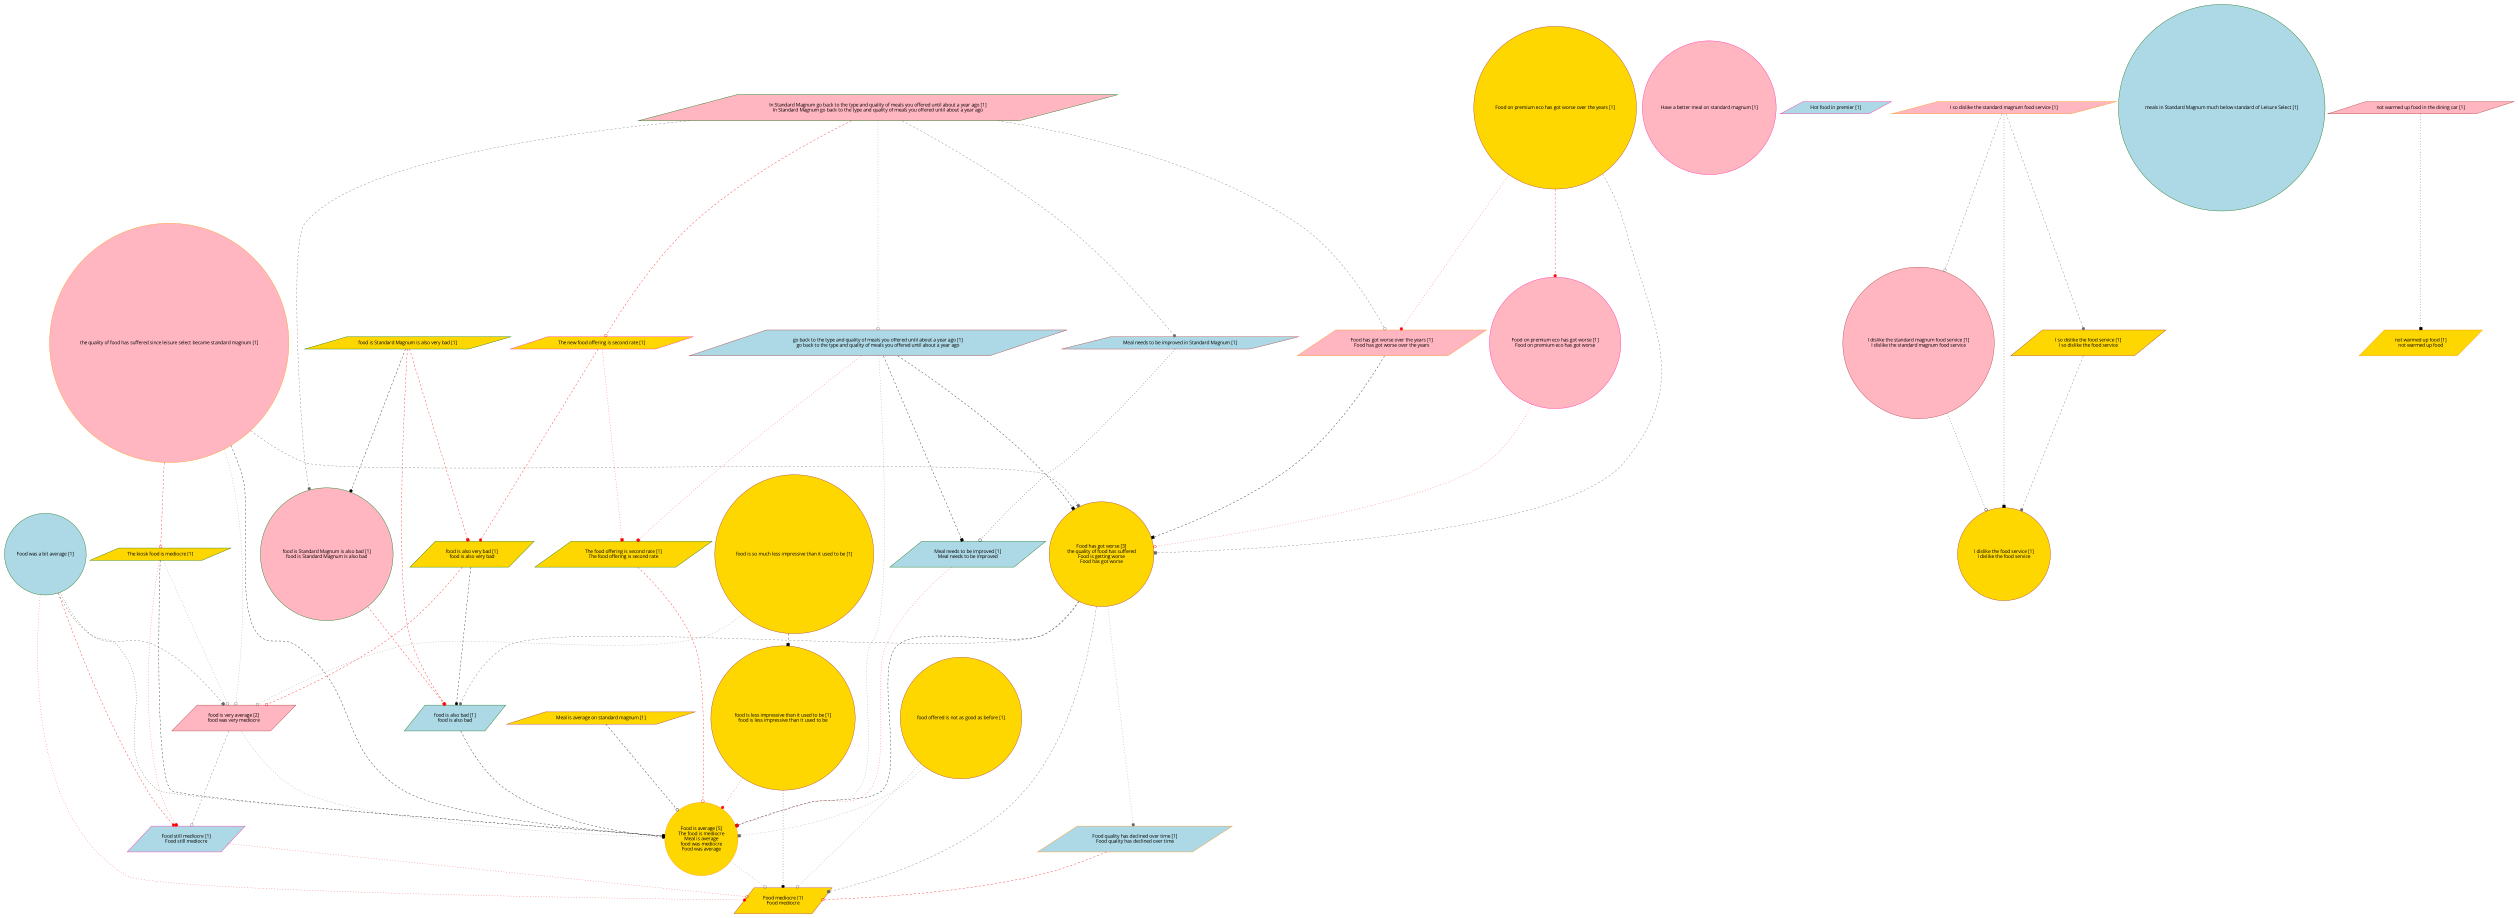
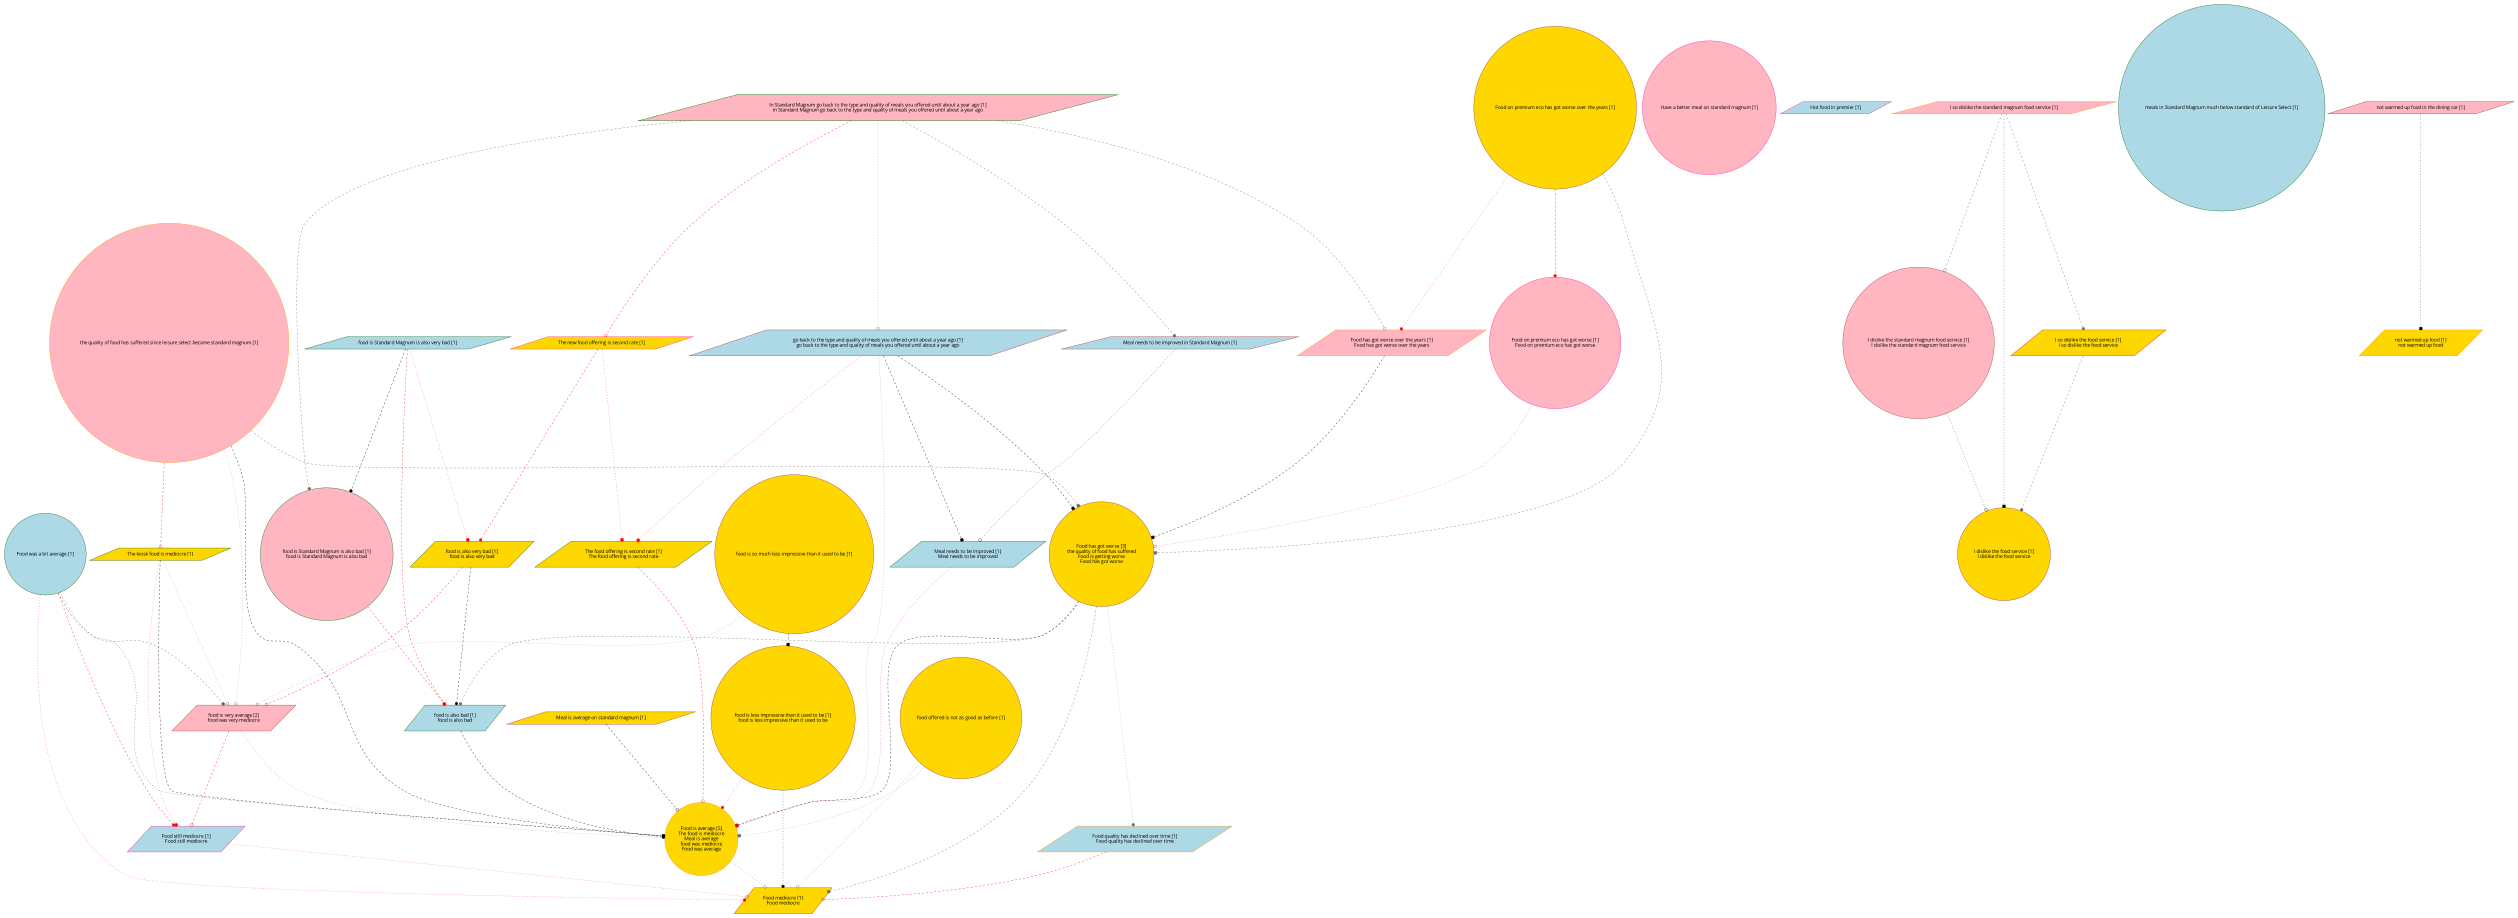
node "food is Standard Magnum is also very bad [1]": fillcolor gold -> lightblue
edge "food is Standard Magnum is also very bad [1]" -> "food is also very bad [1] food is also very bad": style dashed -> dotted
edge "food is very average [2] food was very mediocre" -> "Food still mediocre [1] Food still mediocre": color gray40 -> red
